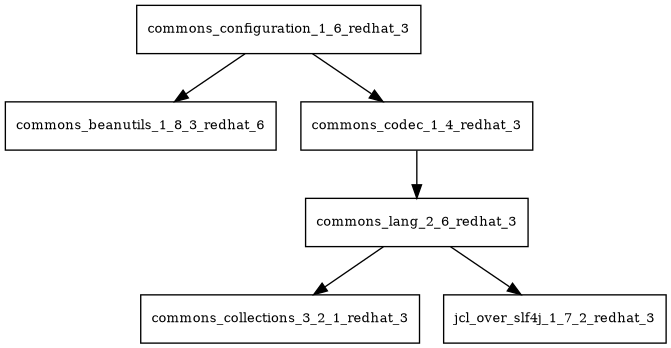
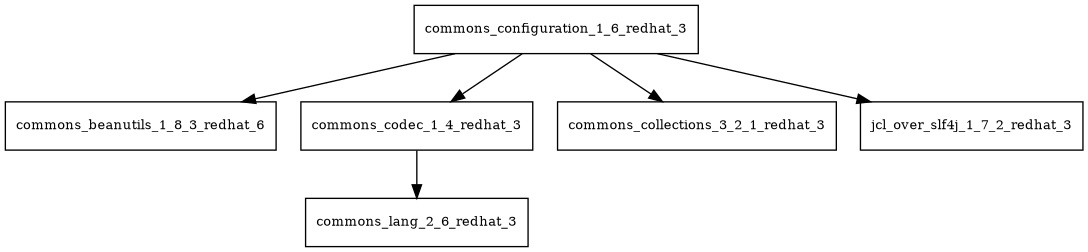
edge "commons_lang_2_6_redhat_3" -> "commons_collections_3_2_1_redhat_3": now "commons_configuration_1_6_redhat_3" -> "commons_collections_3_2_1_redhat_3"
edge "commons_lang_2_6_redhat_3" -> "jcl_over_slf4j_1_7_2_redhat_3": now "commons_configuration_1_6_redhat_3" -> "jcl_over_slf4j_1_7_2_redhat_3"
